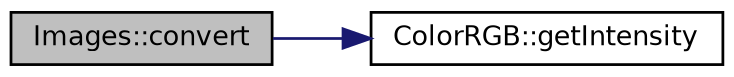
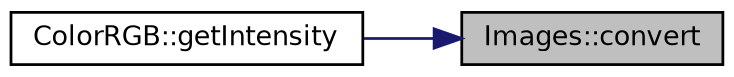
edge "Images::convert" -> "ColorRGB::getIntensity": reversed
